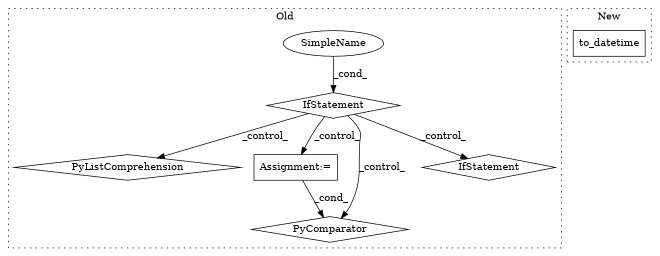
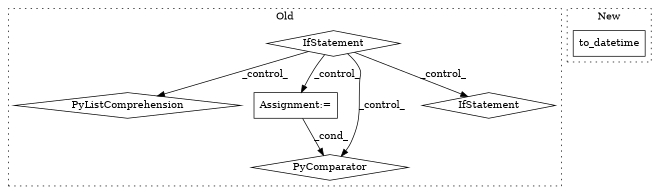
node "SimpleName": removed
